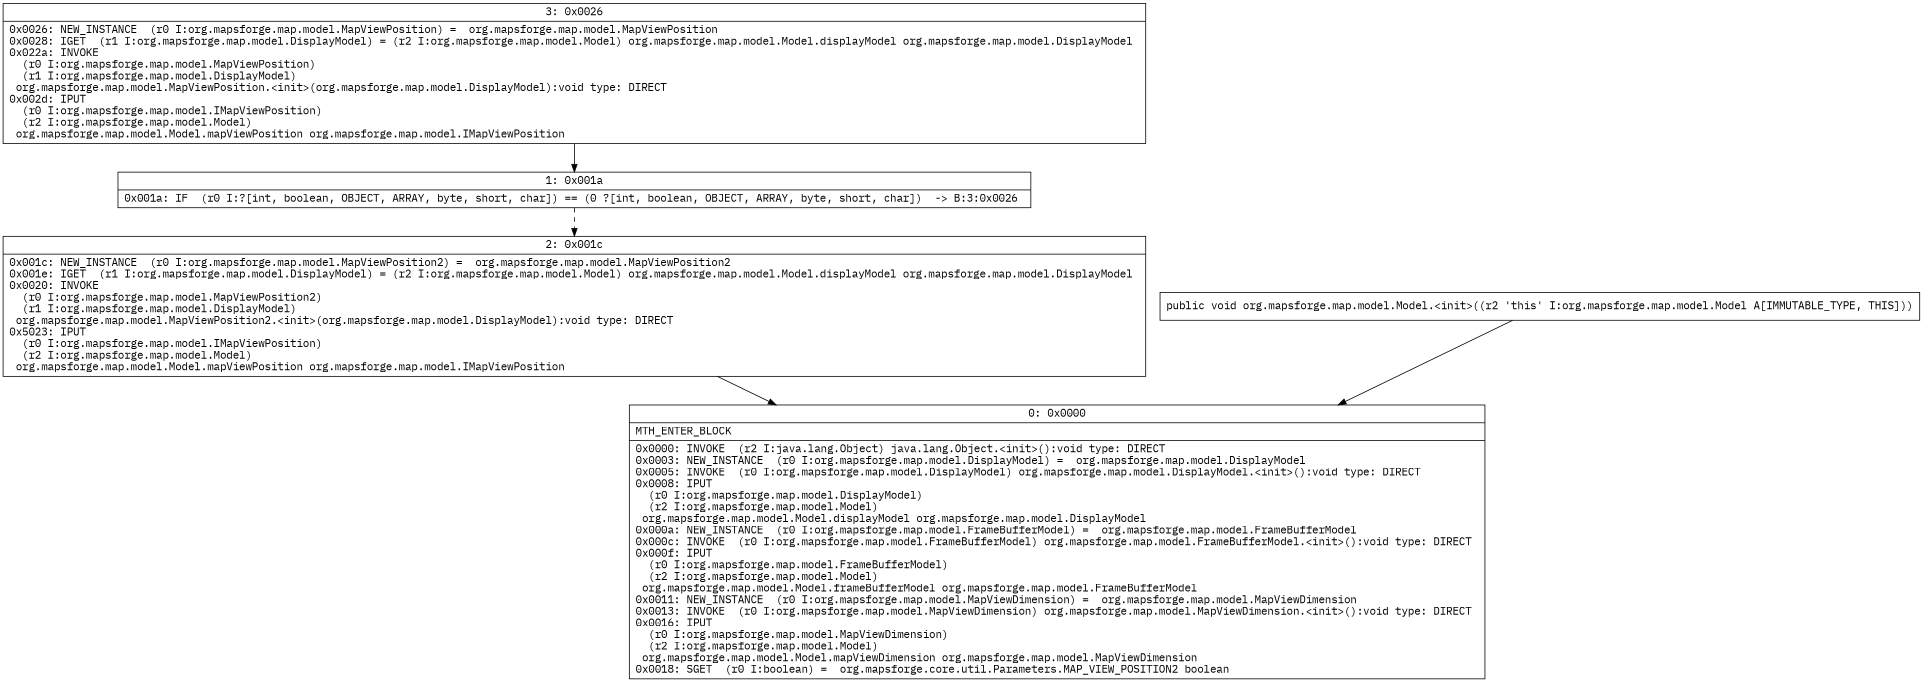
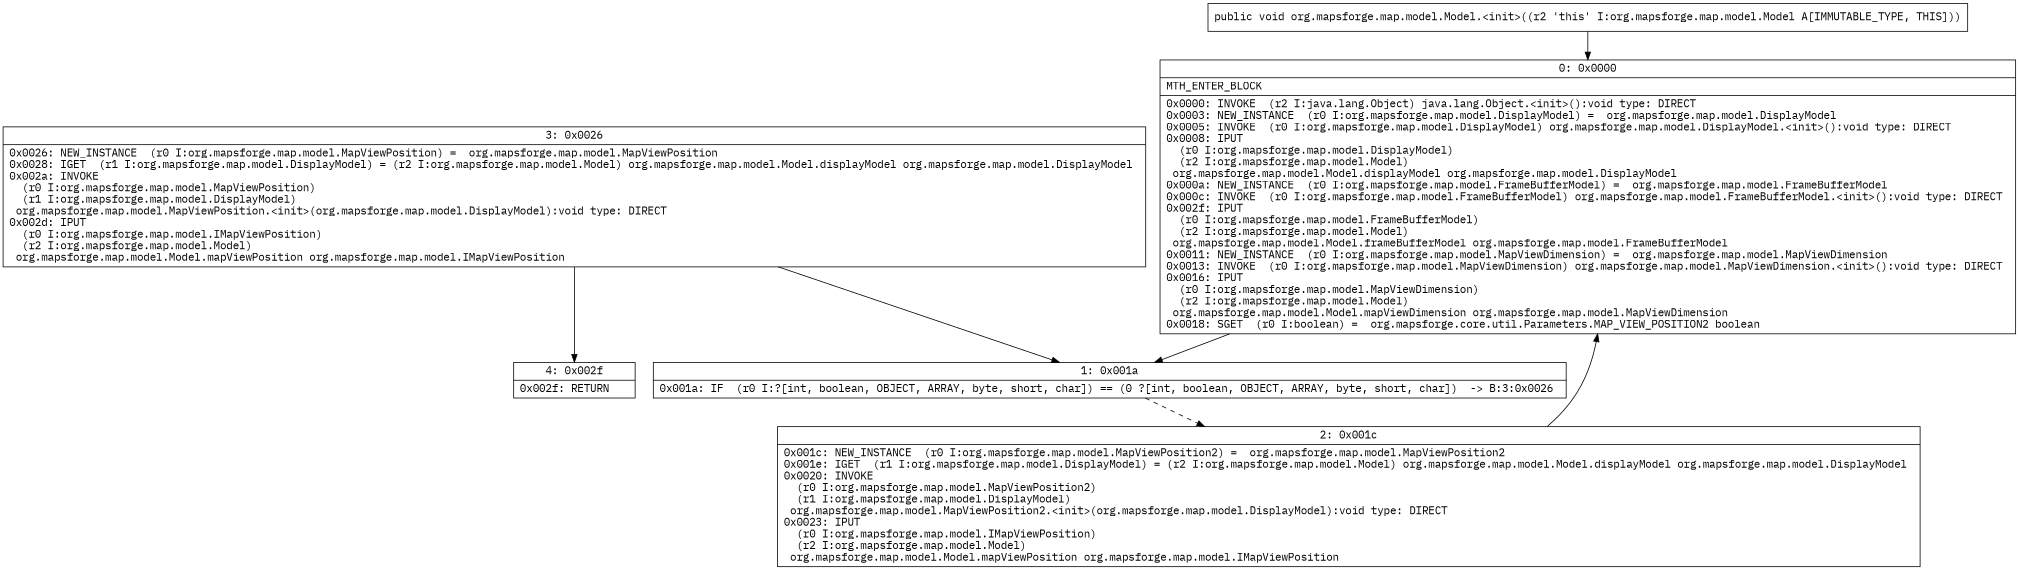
node "3: 0x0026": text "0x022a: INVOKE" -> "0x002a: INVOKE"
node "2: 0x001c": text "0x5023: IPUT" -> "0x0023: IPUT"
edge "0: 0x0000" -> "1: 0x001a": added
node "4: 0x002f": added
node "0: 0x0000": text "0x000f: IPUT" -> "0x002f: IPUT"
